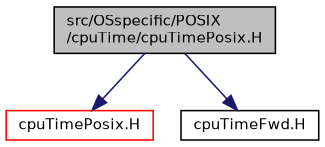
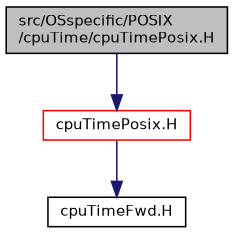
edge "src/OSspecific/POSIX /cpuTime/cpuTimePosix.H" -> "cpuTimeFwd.H": now "cpuTimePosix.H" -> "cpuTimeFwd.H"
